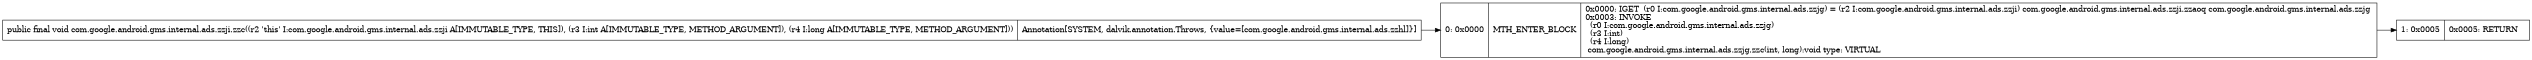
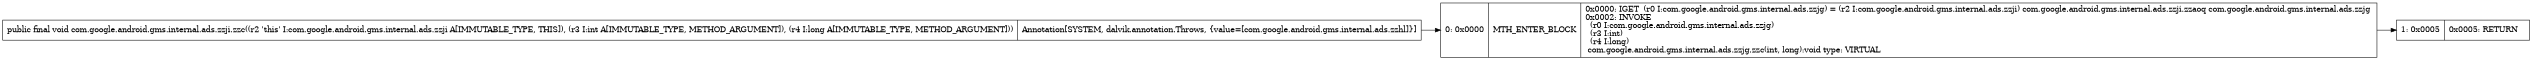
node "0: 0x0000": text "0x0003: INVOKE" -> "0x0002: INVOKE"
